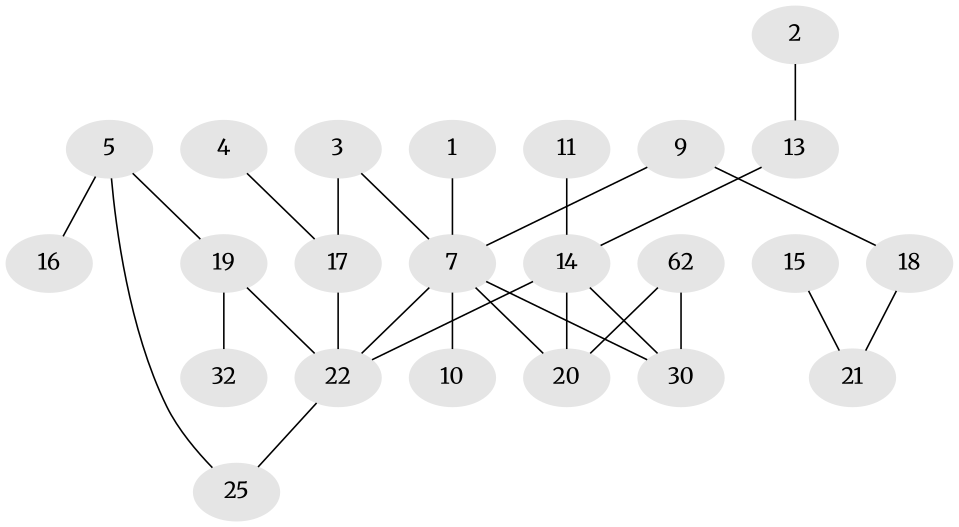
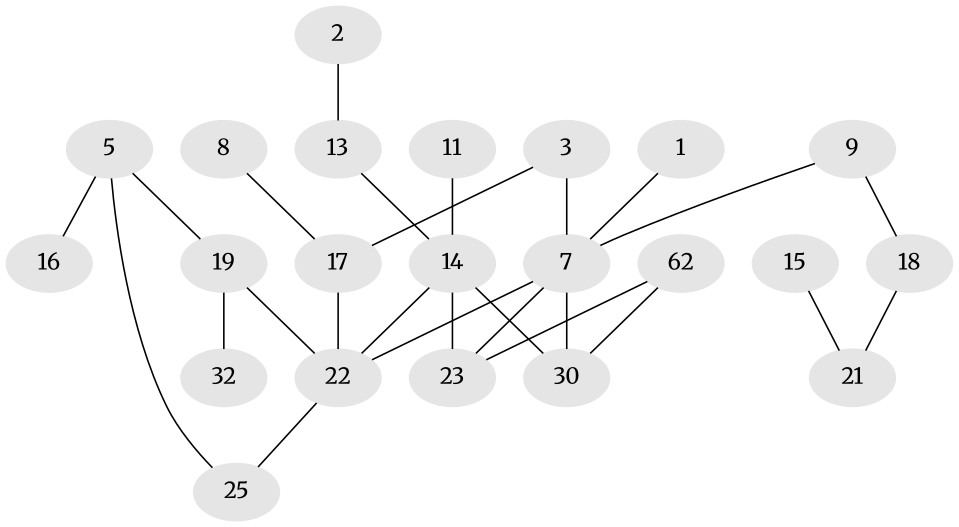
node "4": label "4" -> "8"
node "10": removed
node "20": label "20" -> "23"
